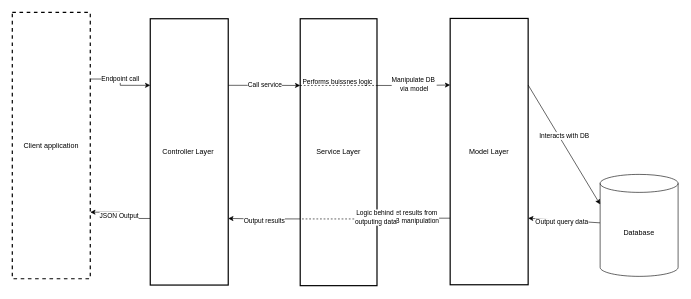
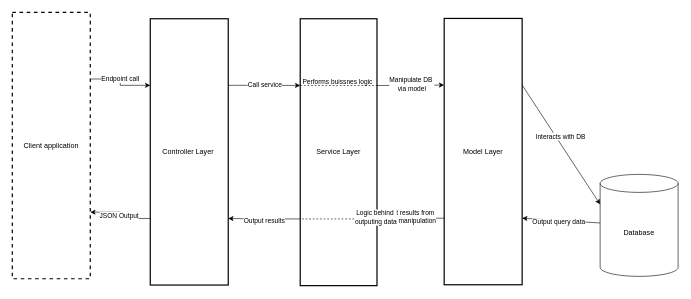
node "Model Layer": moved (489, 152) -> (483, 152)
